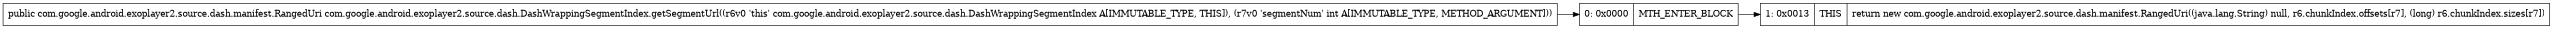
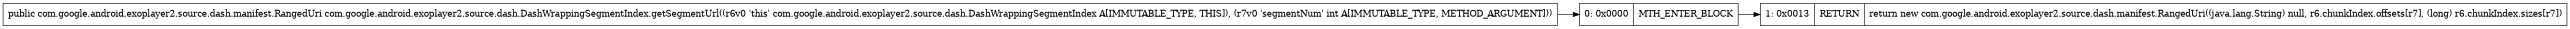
node "1: 0x0013": text "THIS" -> "RETURN"
